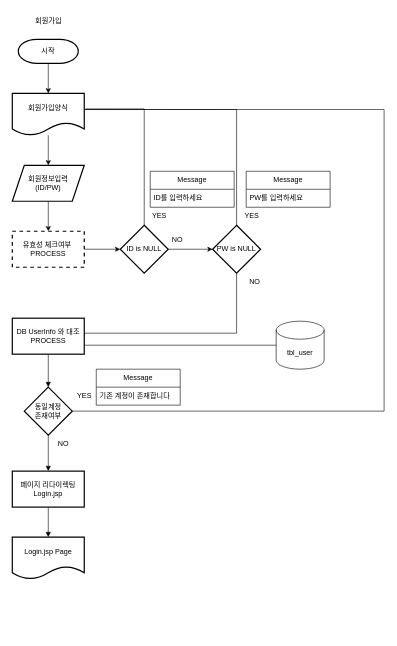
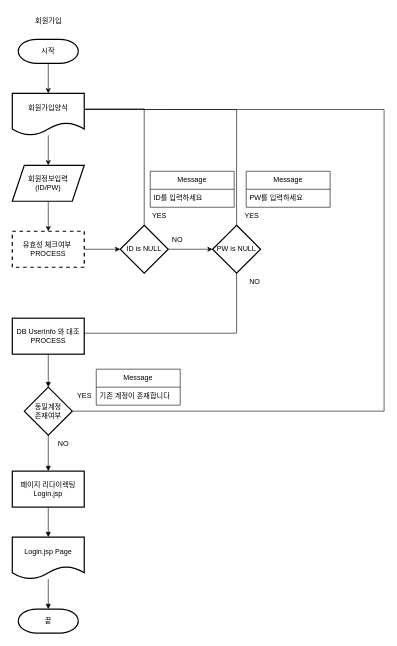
edge "DB UserInfo 와 대조 PROCESS" -- "tbl_user": removed
node "tbl_user": removed
edge "Login.jsp Page" -> "끝": added
node "끝": added
